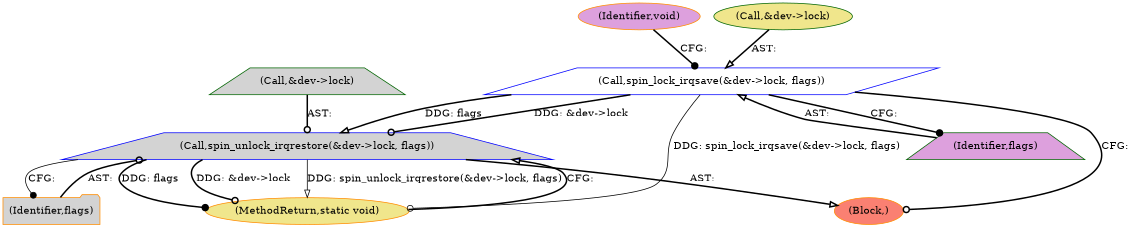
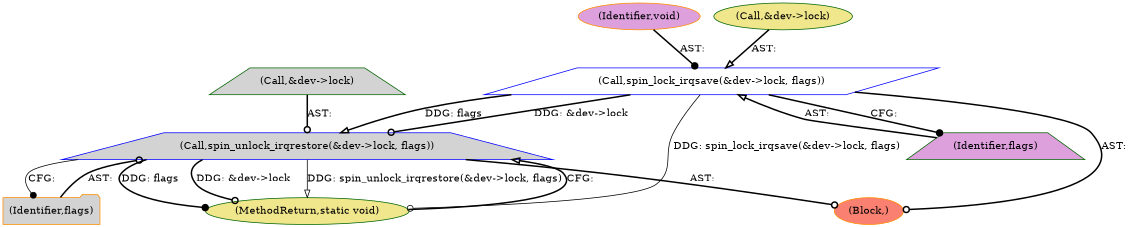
edge "(Identifier,void)" -> "(Call,spin_lock_irqsave(&dev->lock, flags))": label "CFG: " -> "AST: "
edge "(Call,spin_lock_irqsave(&dev->lock, flags))" -> "(Block,)": label "CFG: " -> "AST: "
edge "(Call,spin_unlock_irqrestore(&dev->lock, flags))" -> "(Block,)": arrowhead onormal -> odot
node "(MethodReturn,static void)": color darkorange -> darkgreen
